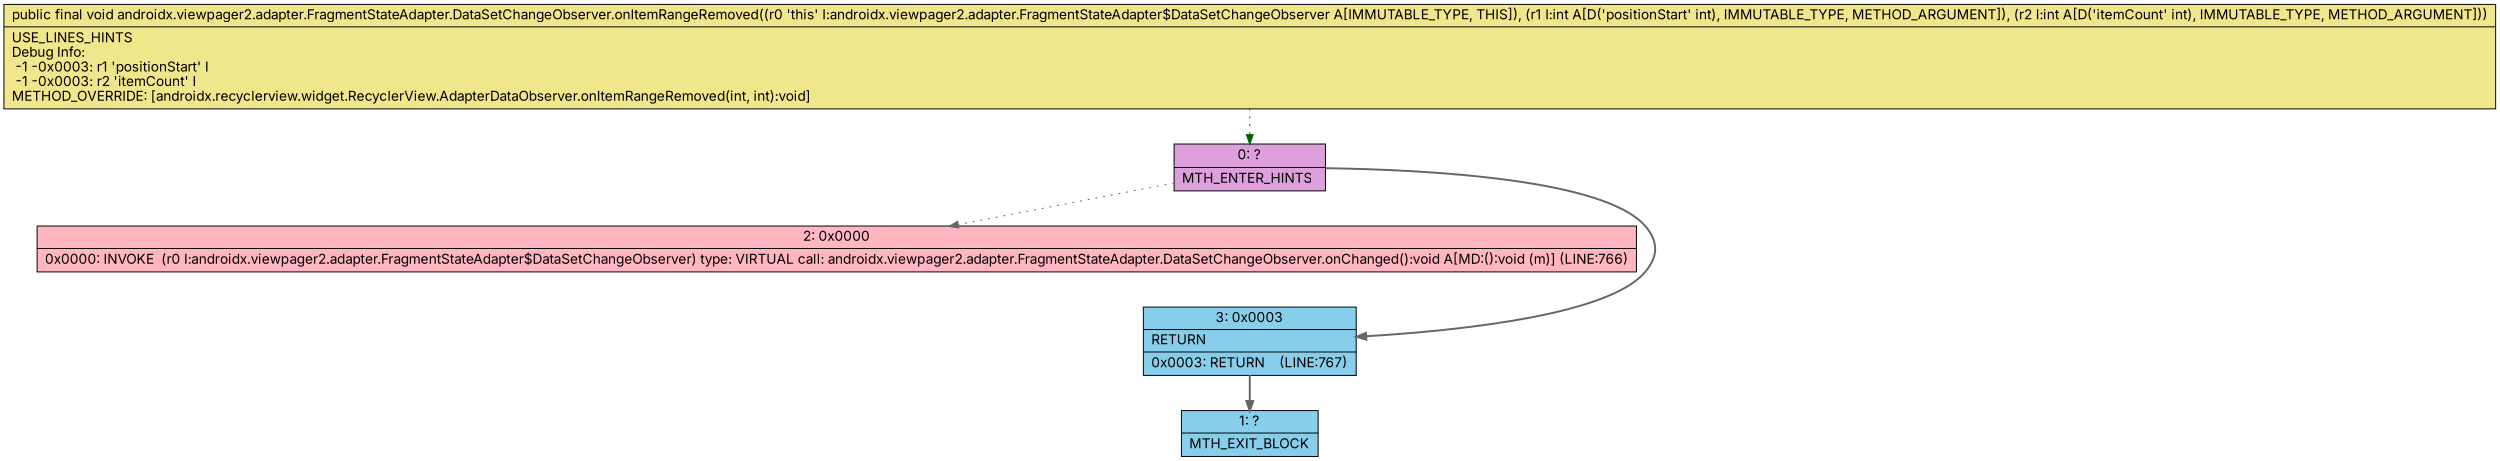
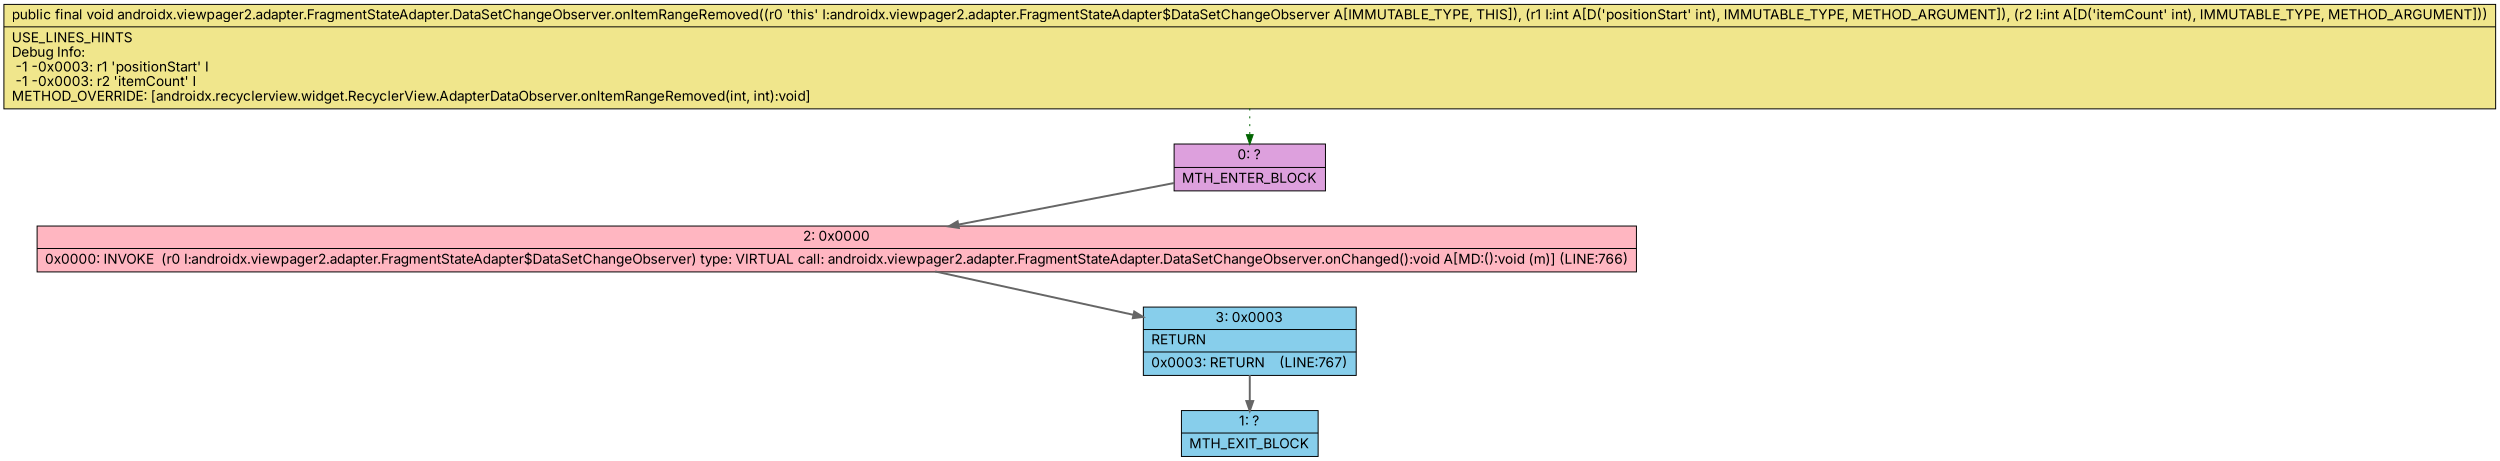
node "0: ?": text "MTH_ENTER_HINTS" -> "MTH_ENTER_BLOCK"
edge "0: ?" -> "2: 0x0000": style dotted -> bold
edge "0: ?" -> "3: 0x0003": now "2: 0x0000" -> "3: 0x0003"
